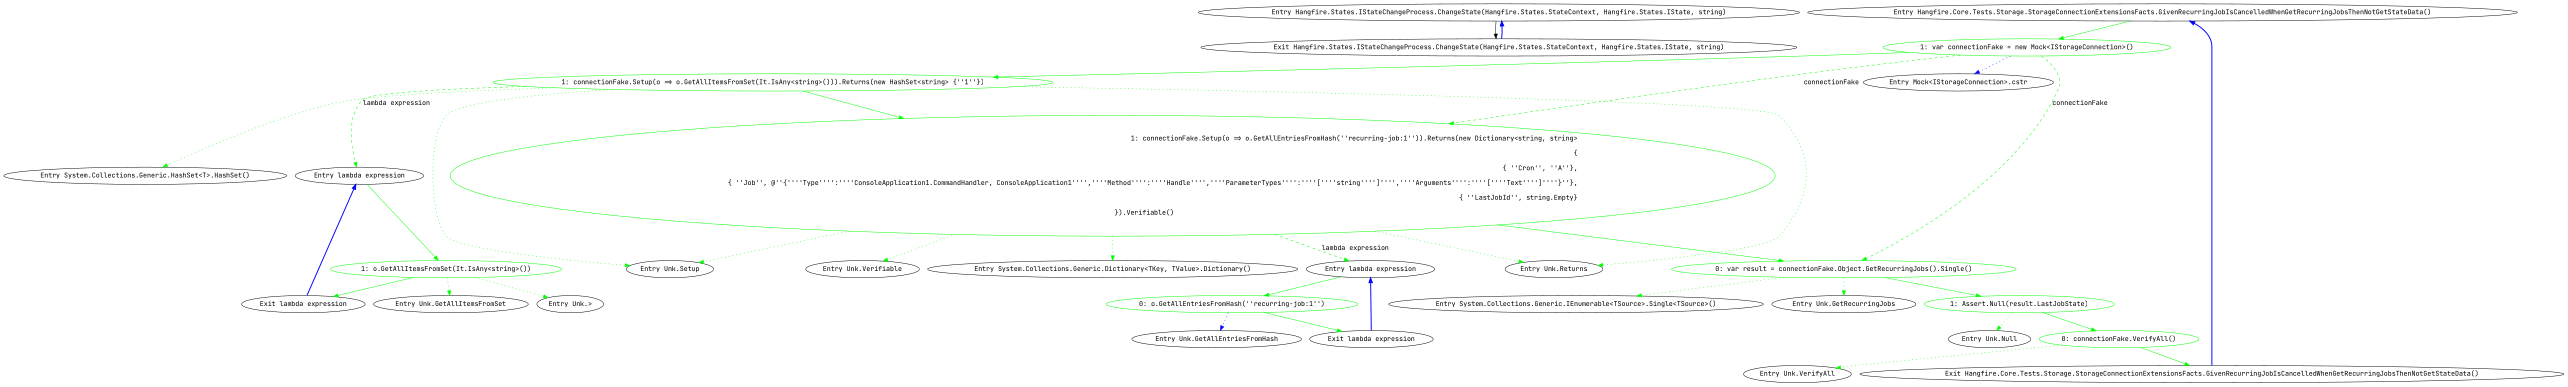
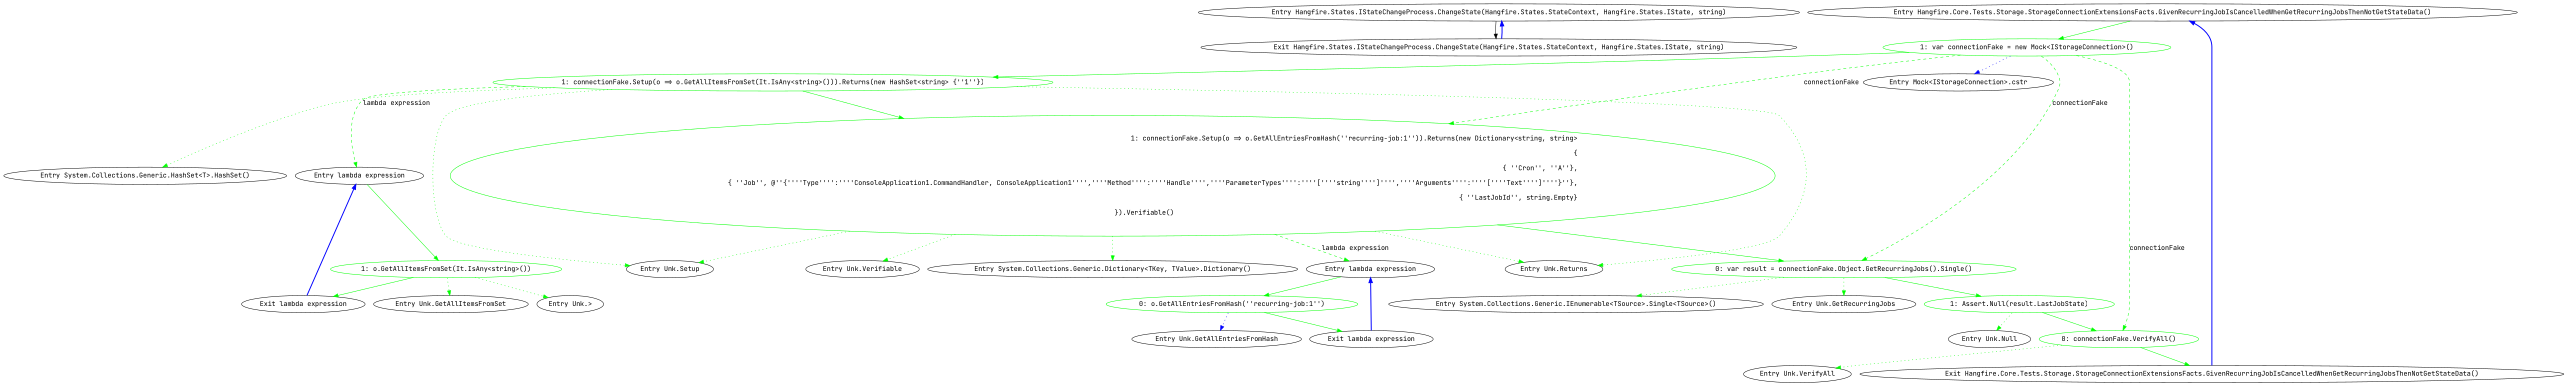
edge "1: var connectionFake = new Mock<IStorageConnection>()" -> "0: connectionFake.VerifyAll()": added, label "connectionFake"
